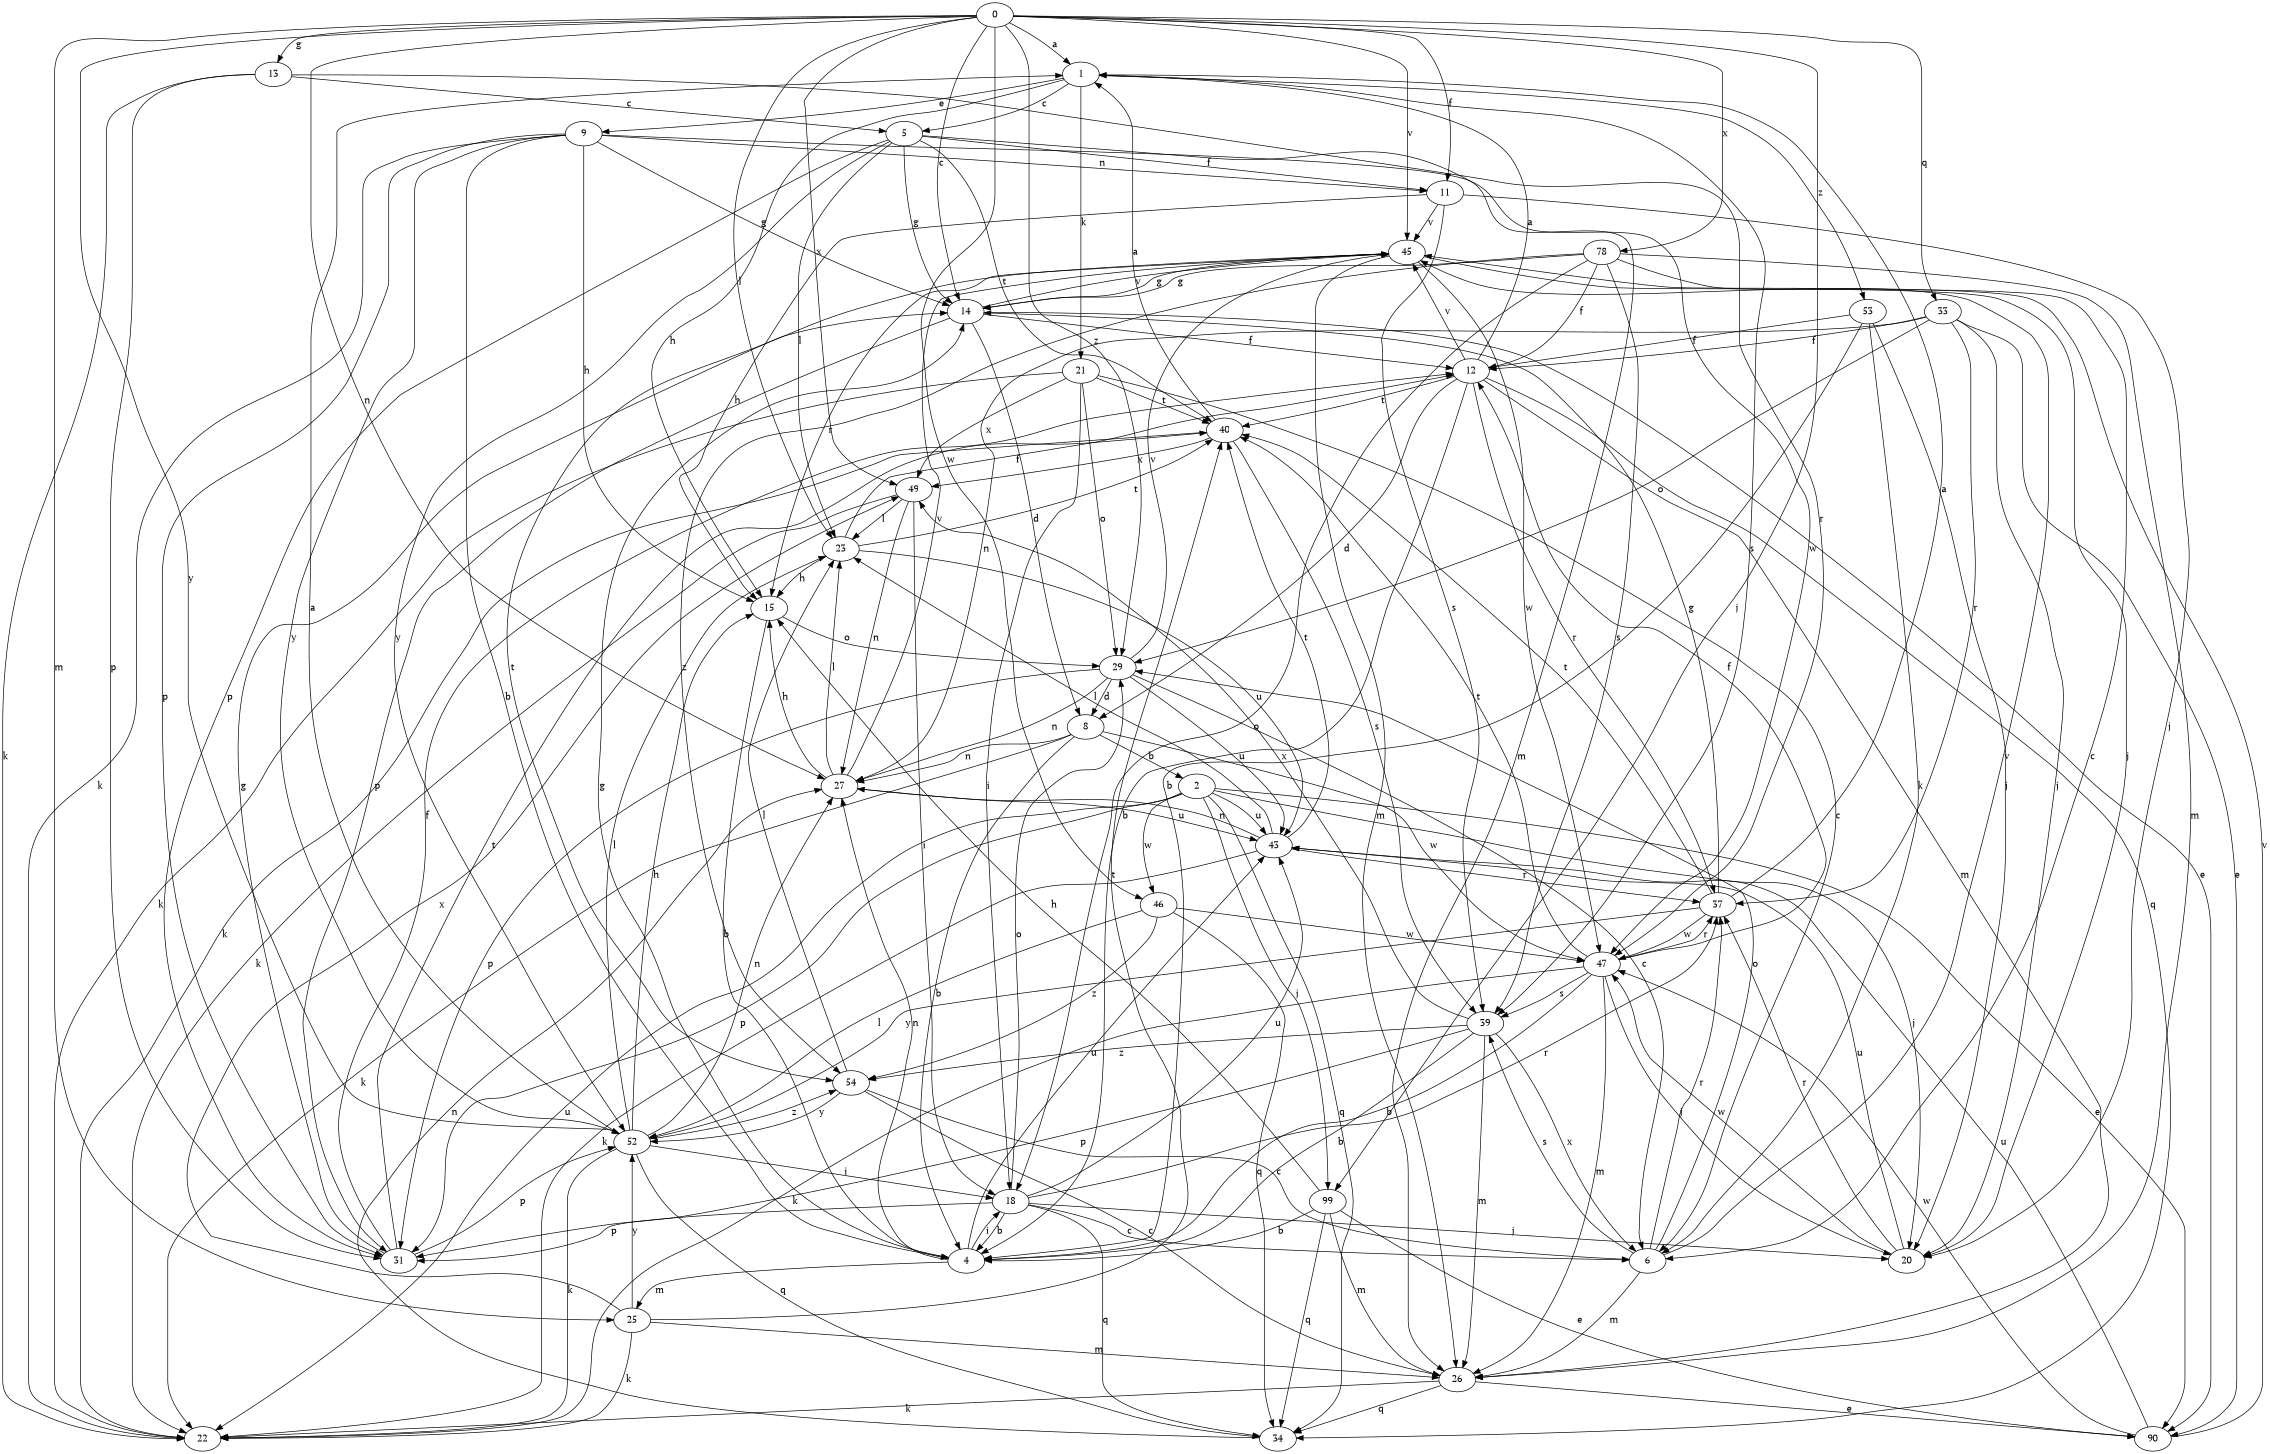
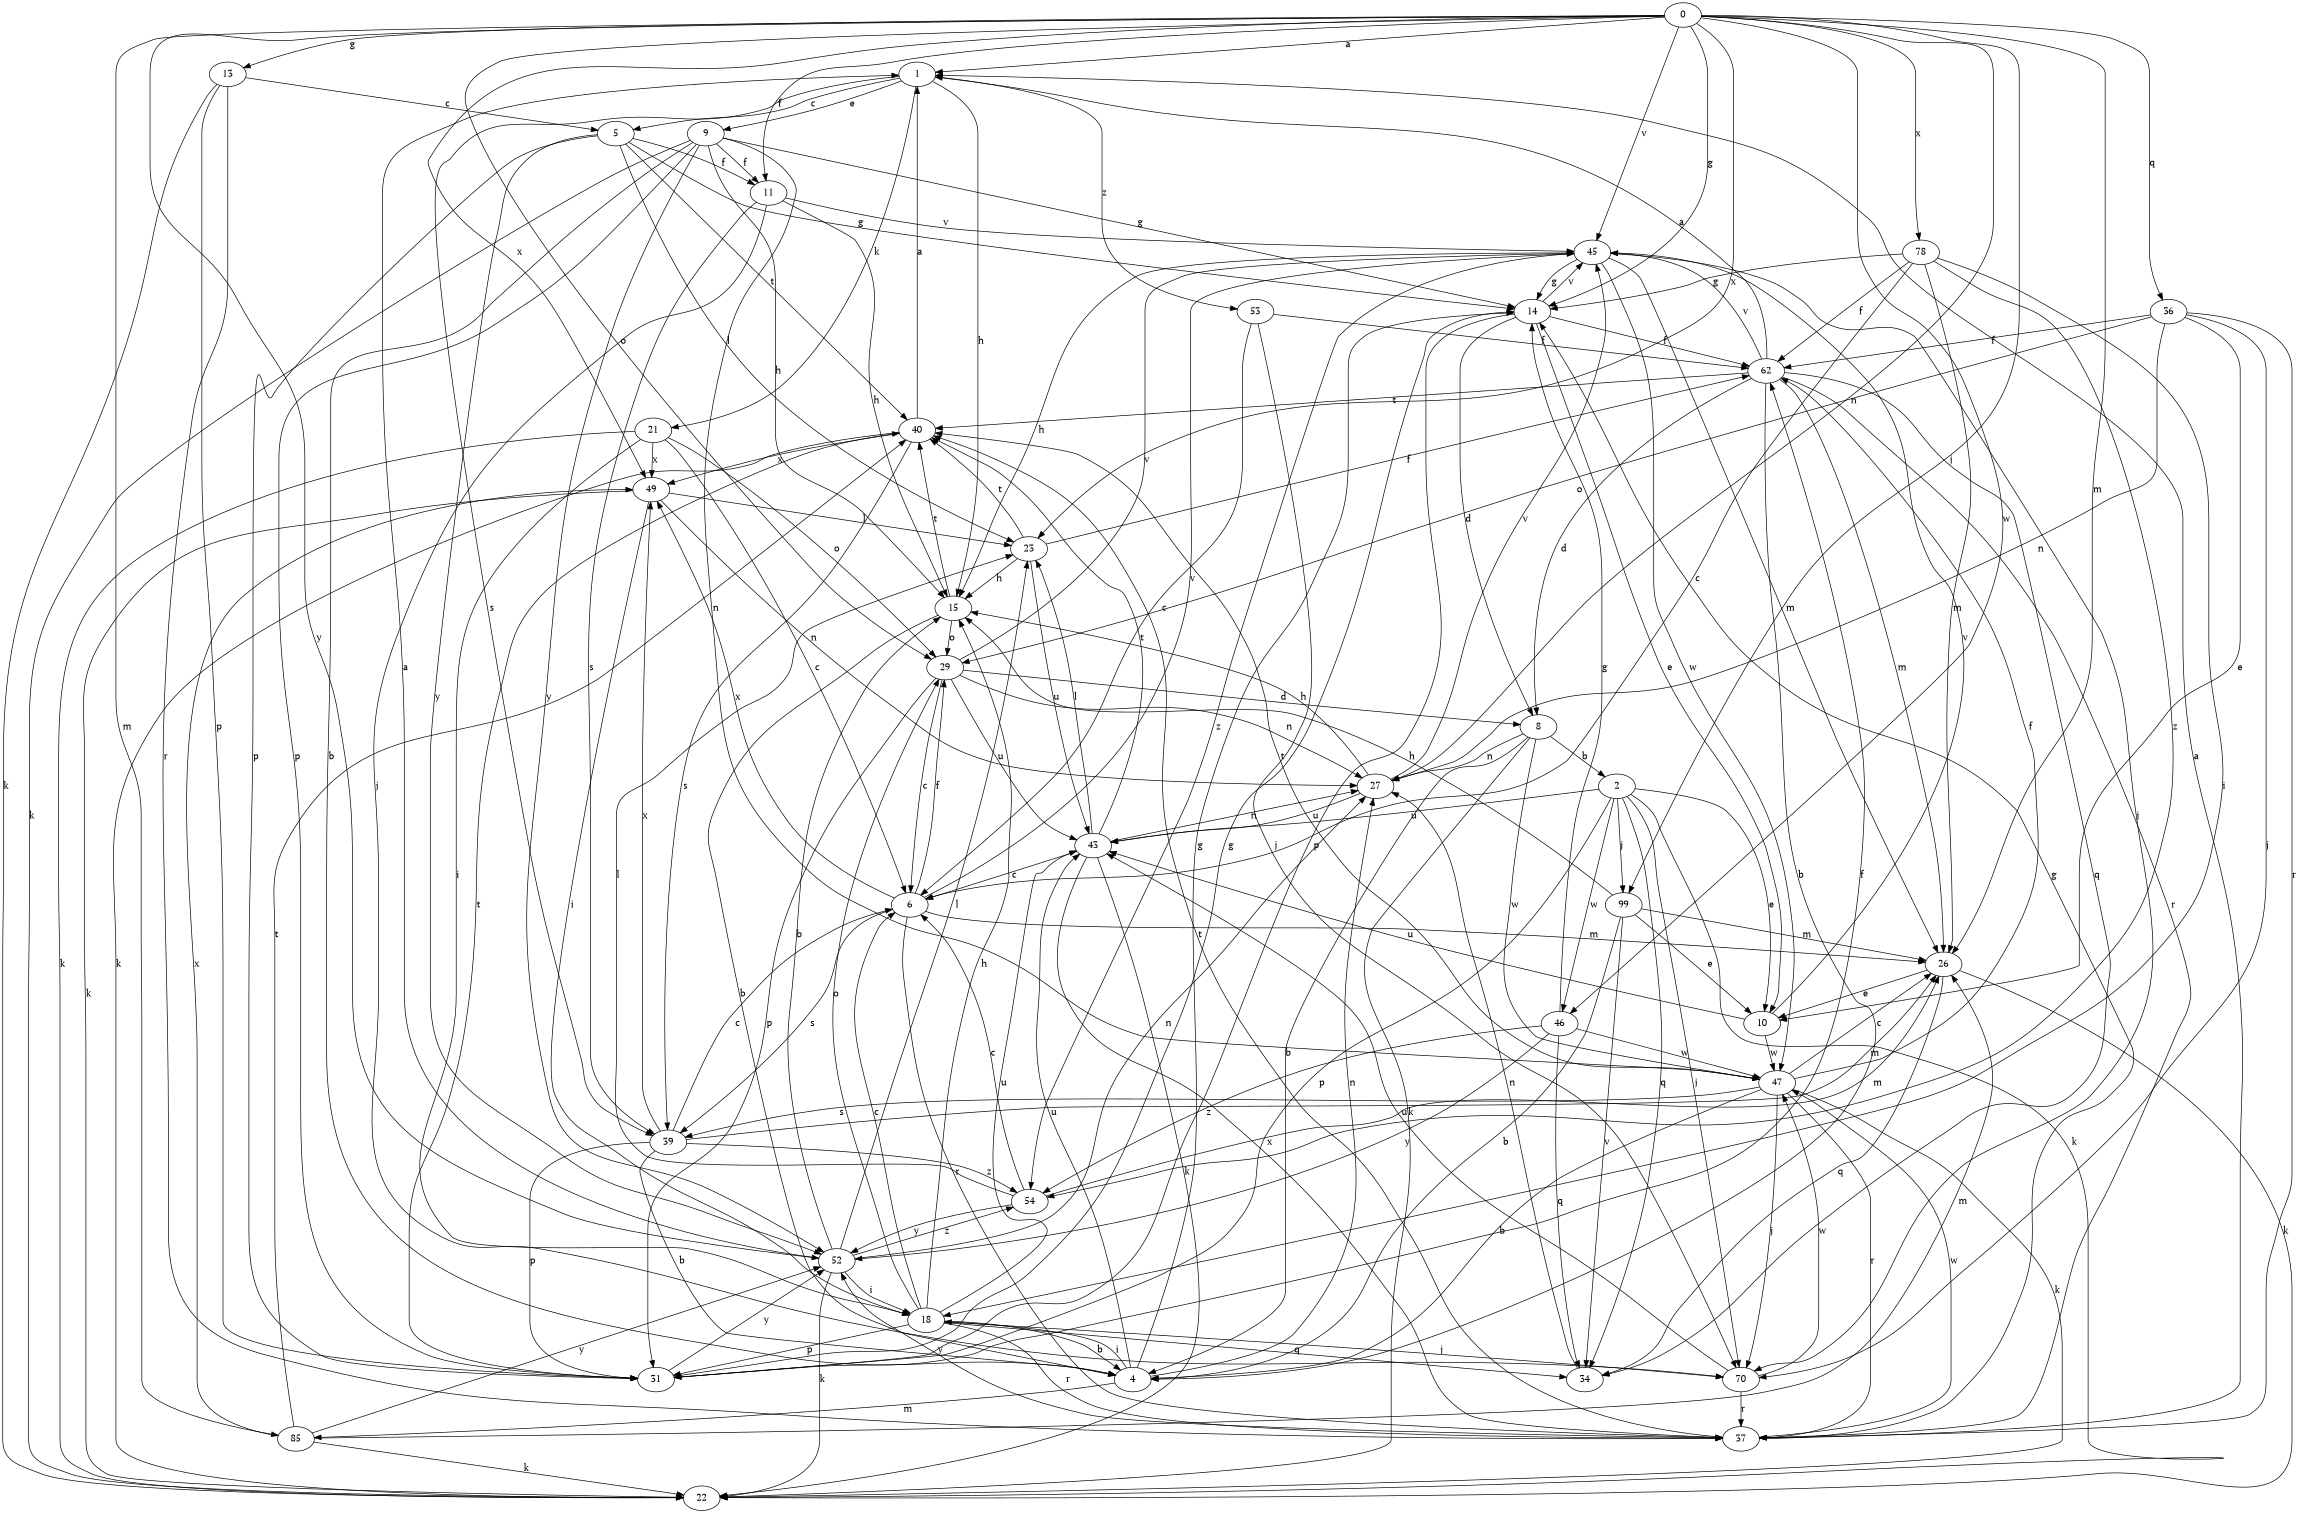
edge "0" -> "14": label "c" -> "g"
edge "9" -> "11": label "n" -> "f"
edge "13" -> "47": now "13" -> "37"
edge "0" -> "23": label "l" -> "x"
node "33": label "33" -> "36"
edge "0" -> "29": label "z" -> "o"
node "12": label "12" -> "62"
edge "21" -> "40": now "15" -> "40"
edge "5" -> "26": now "0" -> "26"
edge "45" -> "15": label "r" -> "h"
edge "9" -> "47": label "w" -> "n"
edge "78" -> "39": removed, label "s"
edge "46" -> "14": added, label "g"
edge "45" -> "54": label "t" -> "z"
edge "27" -> "23": removed, label "l"
edge "78" -> "18": label "o" -> "i"
edge "6" -> "49": added, label "x"
edge "53" -> "4": removed, label "b"
edge "53" -> "6": label "k" -> "c"
edge "43" -> "6": added, label "c"
edge "52" -> "15": label "h" -> "b"
edge "43" -> "37": label "r" -> "x"
edge "18" -> "15": added, label "h"
edge "6" -> "29": label "o" -> "f"
edge "46" -> "52": label "l" -> "y"
edge "2" -> "22": label "u" -> "k"
edge "39" -> "6": label "x" -> "c"
edge "47" -> "26": label "m" -> "c"
edge "31" -> "52": label "p" -> "y"
edge "54" -> "26": label "c" -> "m"
node "20": label "20" -> "70"
node "25": label "25" -> "85"
edge "99" -> "34": label "q" -> "v"
edge "52" -> "34": removed, label "q"
node "90": label "90" -> "10"
